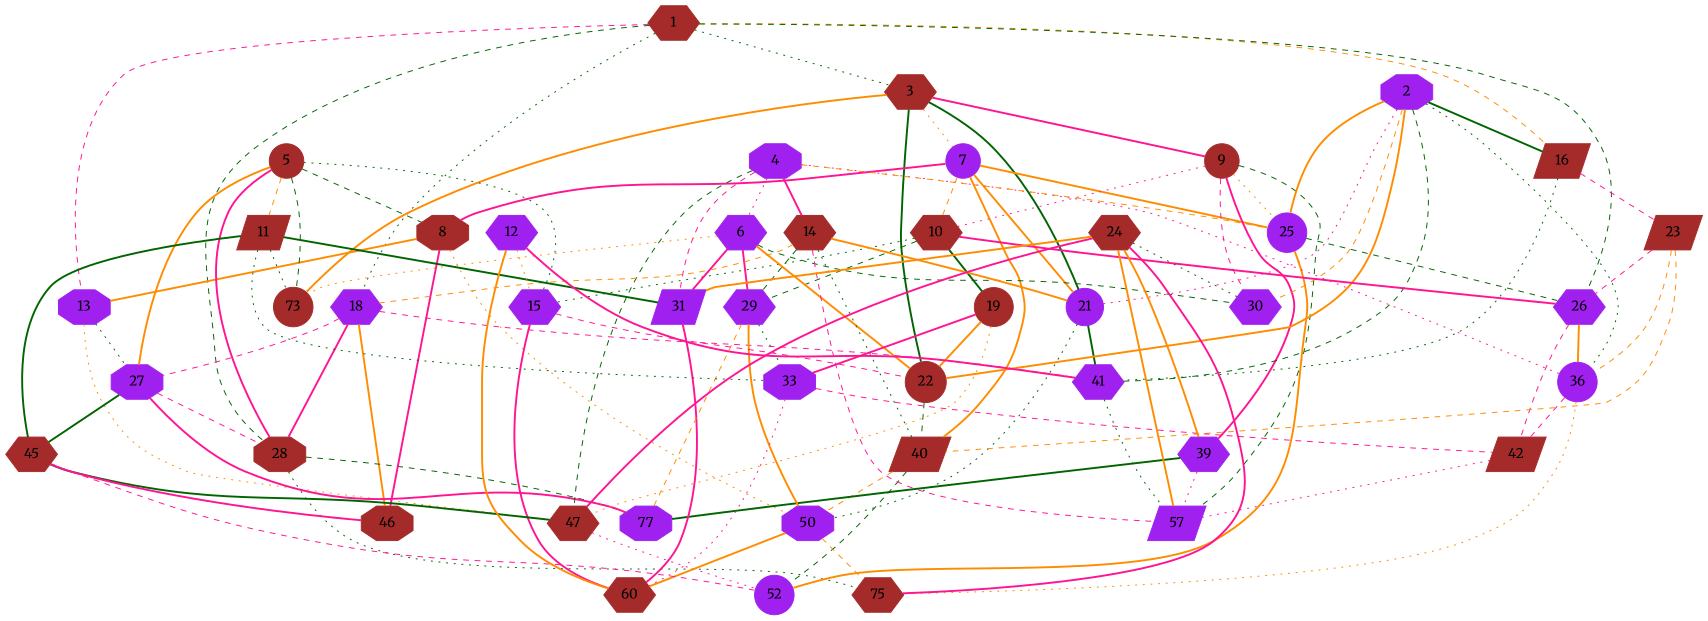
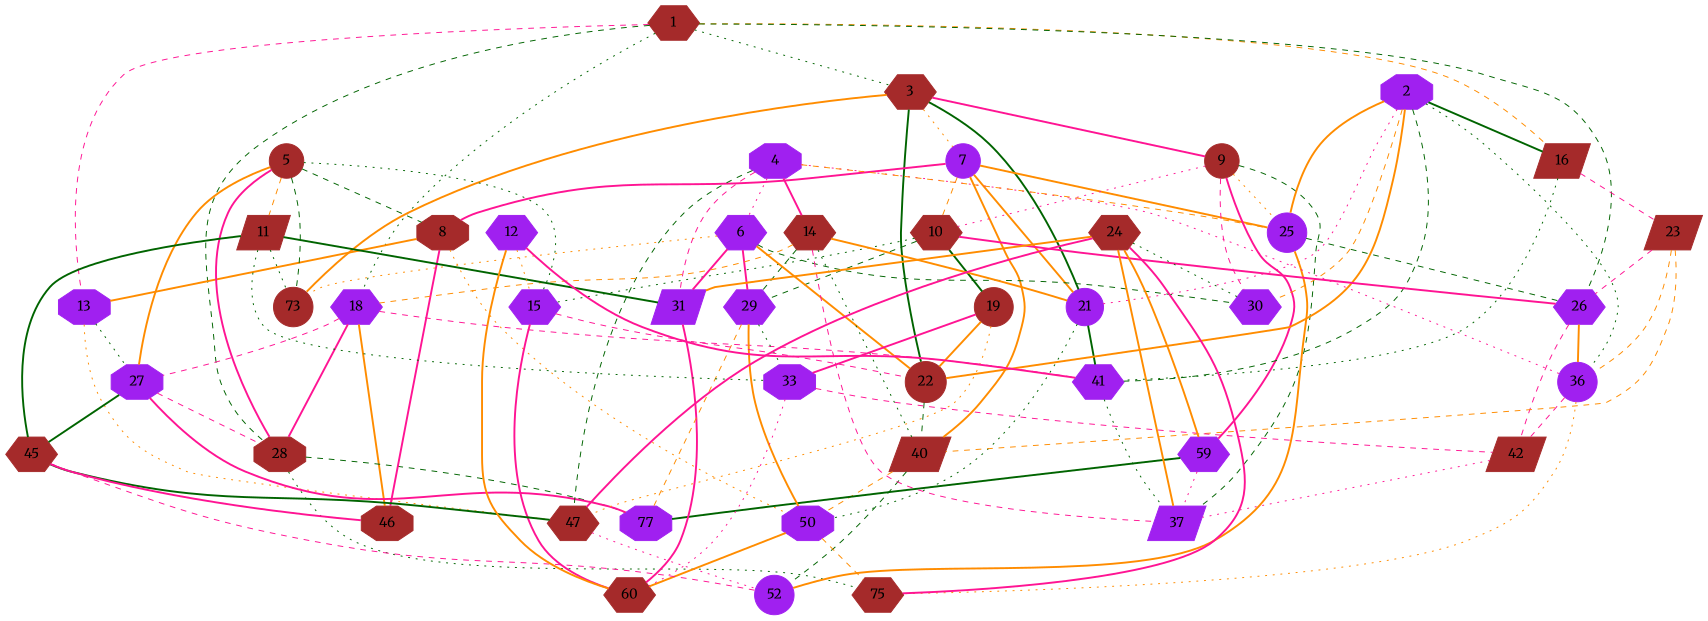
node "39": label "39" -> "59"
node "57": label "57" -> "37"
